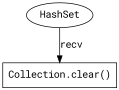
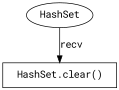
node "Collection.clear()": label "Collection.clear()" -> "HashSet.clear()"
